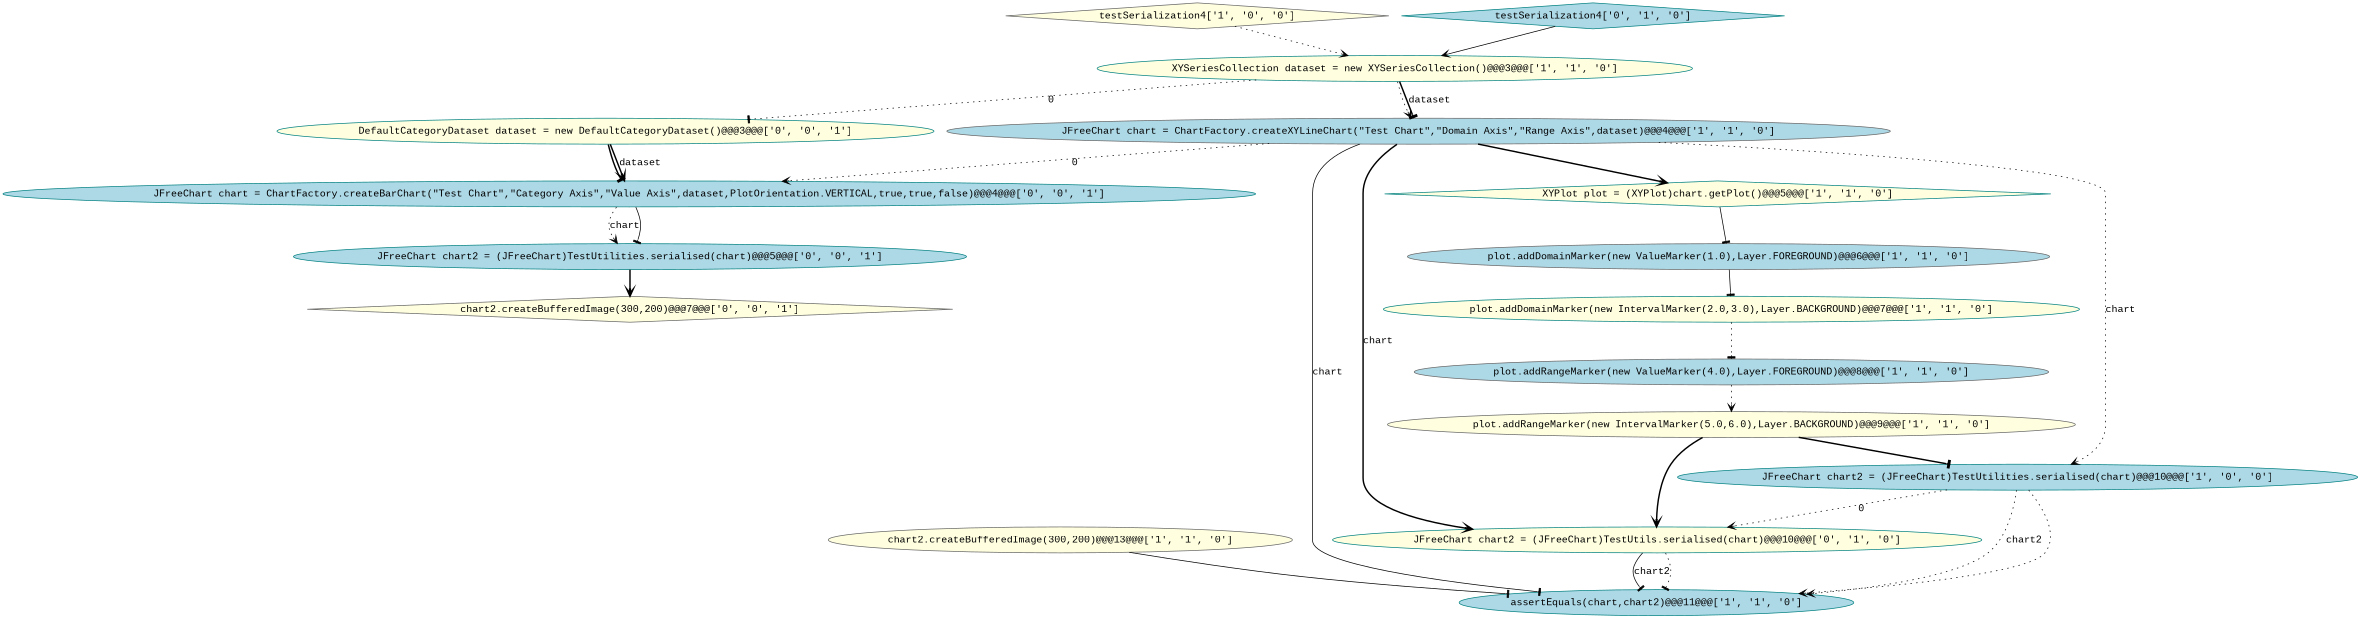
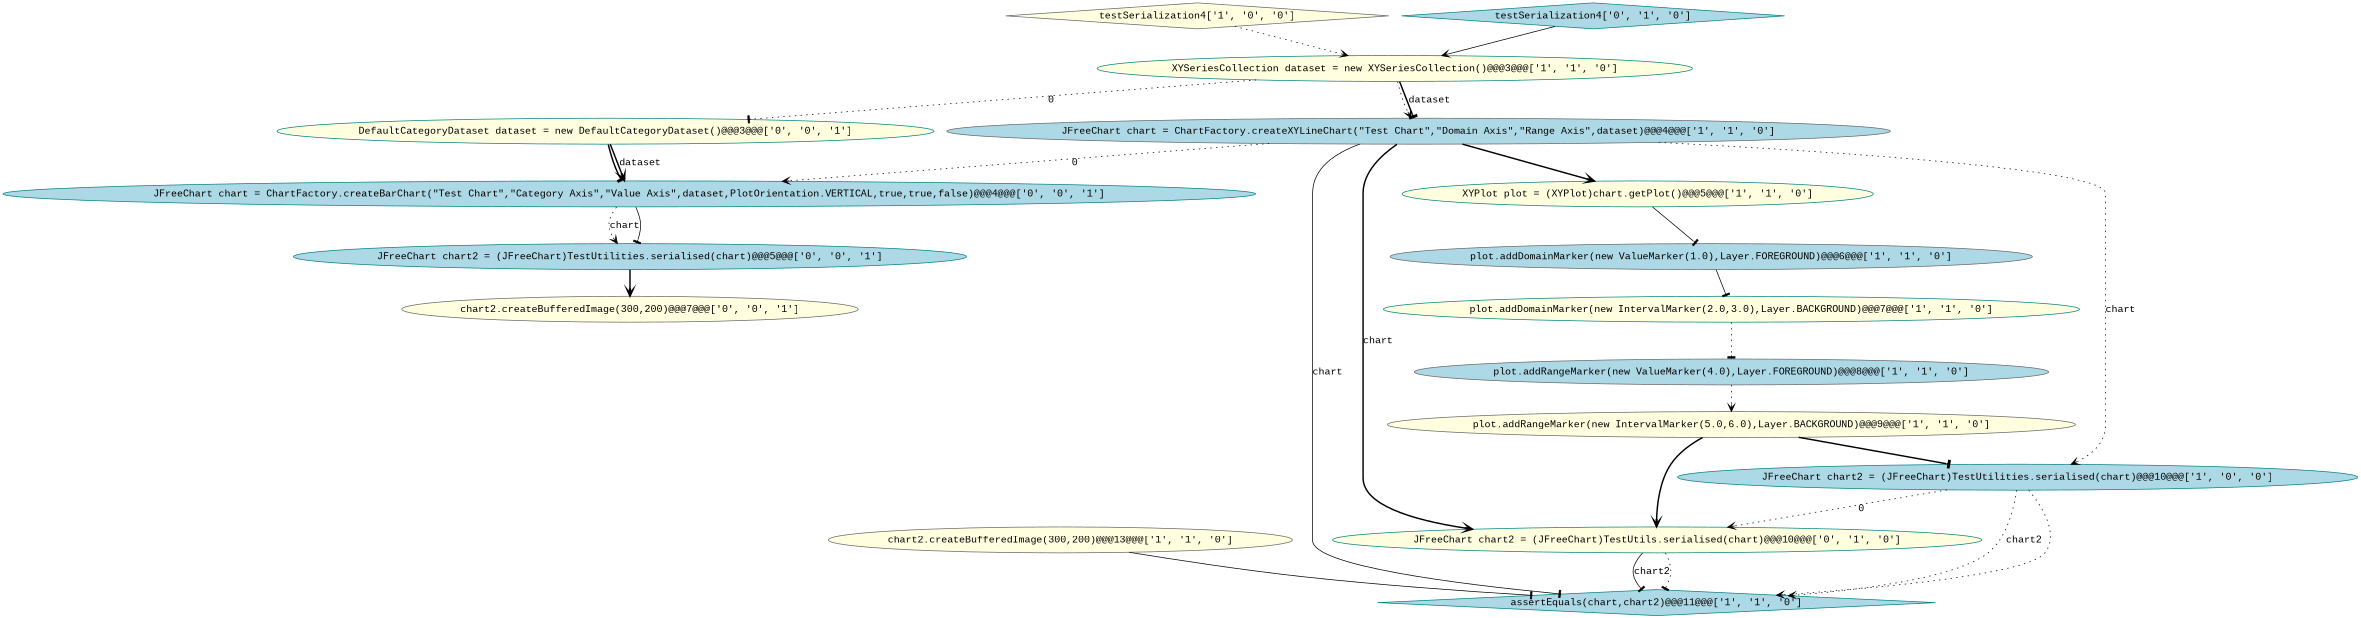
node "XYPlot plot = (XYPlot)chart.getPlot()@@@5@@@['1', '1', '0']": shape diamond -> ellipse
node "chart2.createBufferedImage(300,200)@@@7@@@['0', '0', '1']": shape diamond -> ellipse
node "assertEquals(chart,chart2)@@@11@@@['1', '1', '0']": shape ellipse -> diamond
